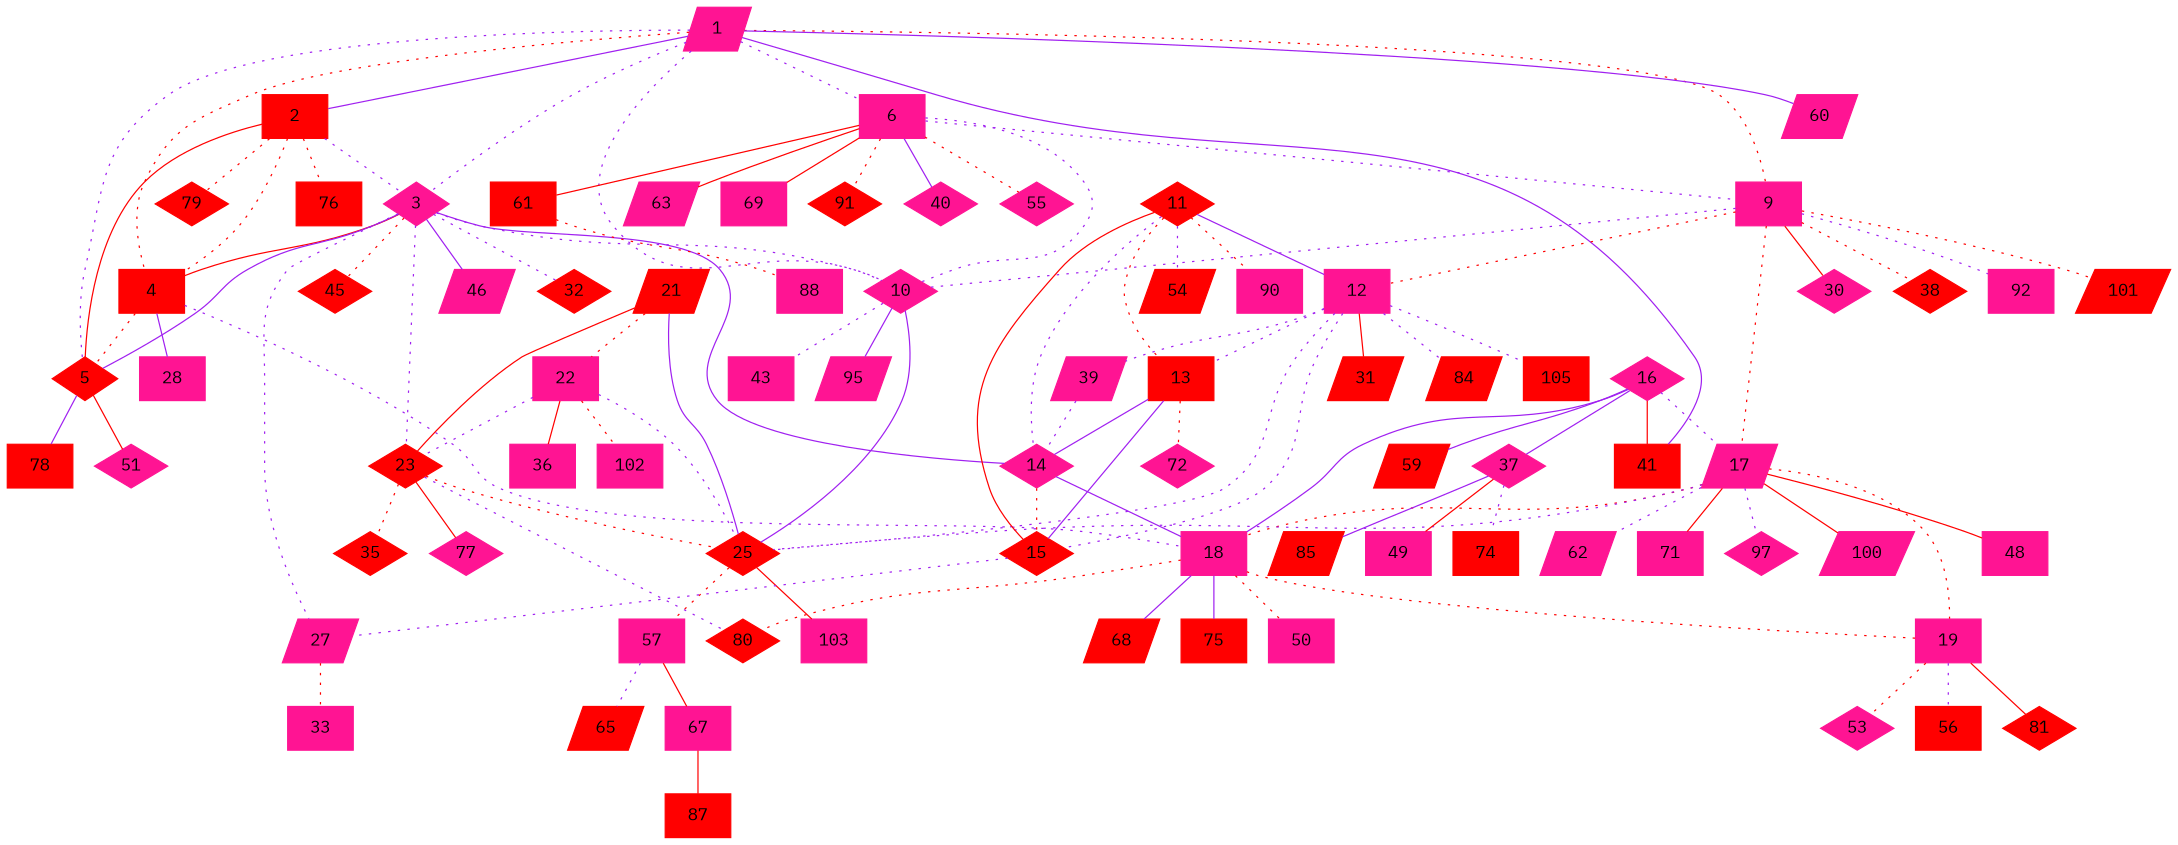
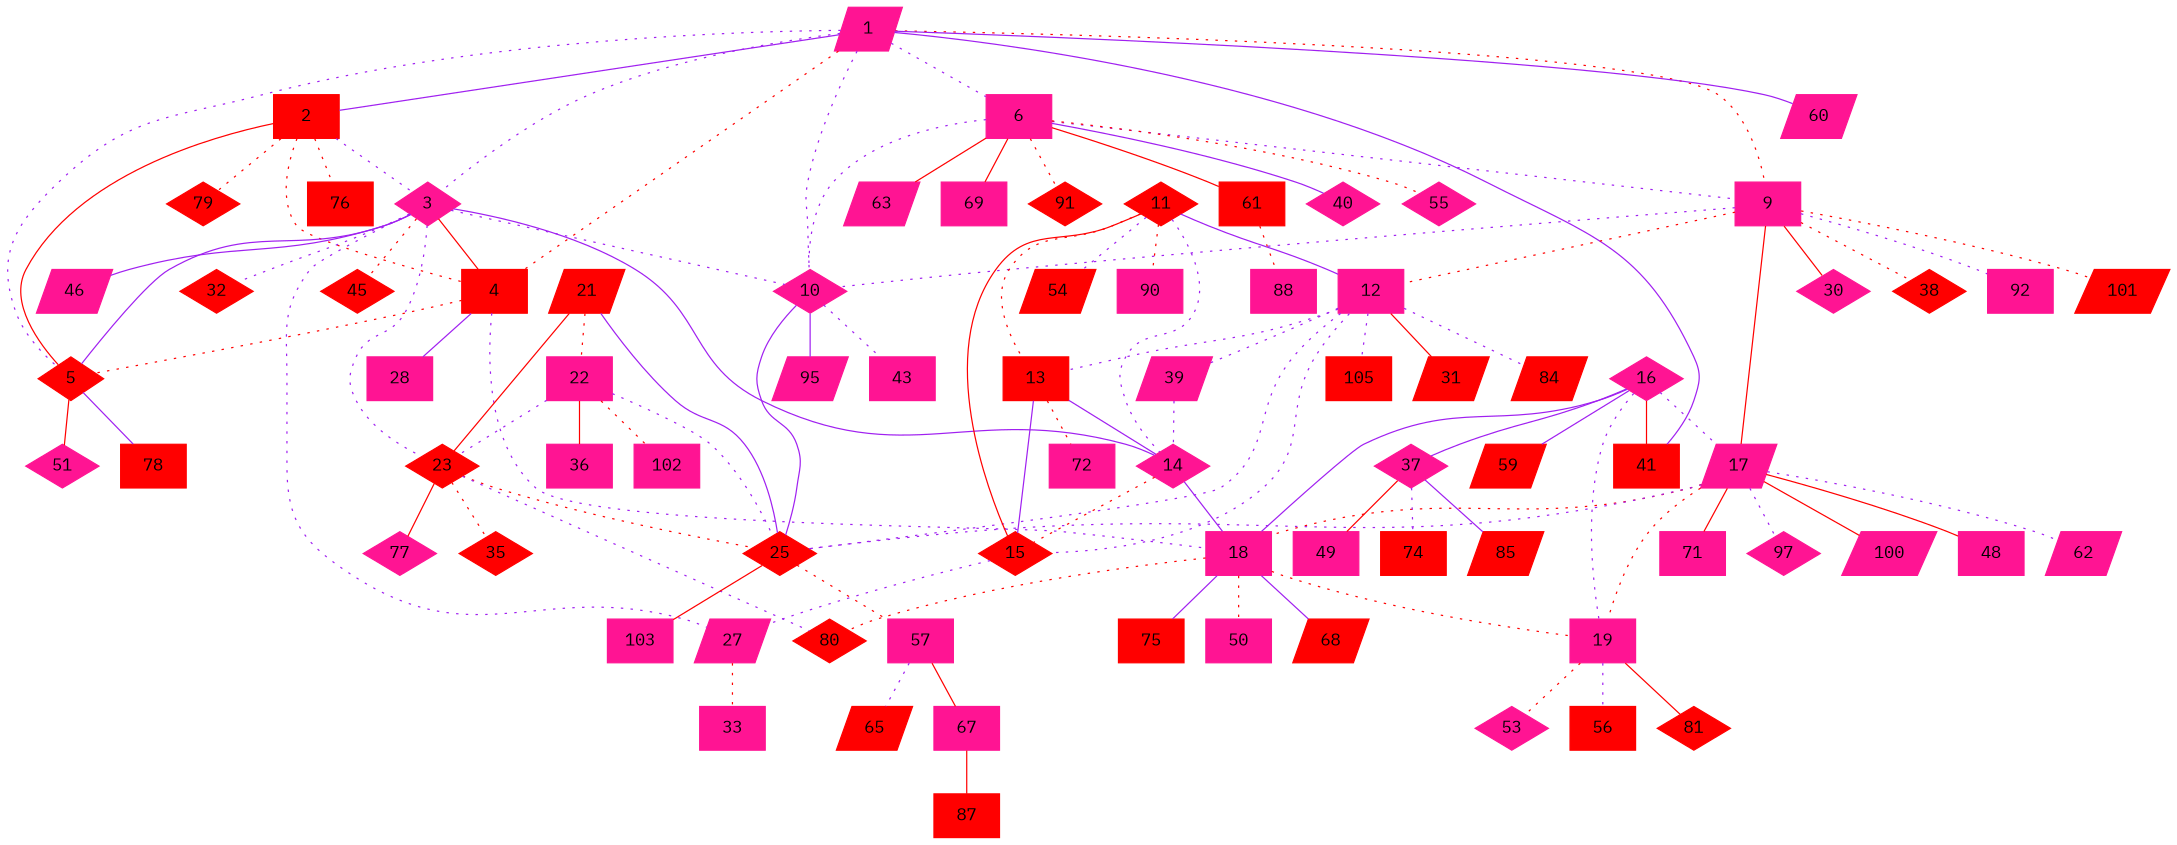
edge "9" -- "17": style dotted -> solid
node "72": shape diamond -> box
edge "16" -- "19": added
